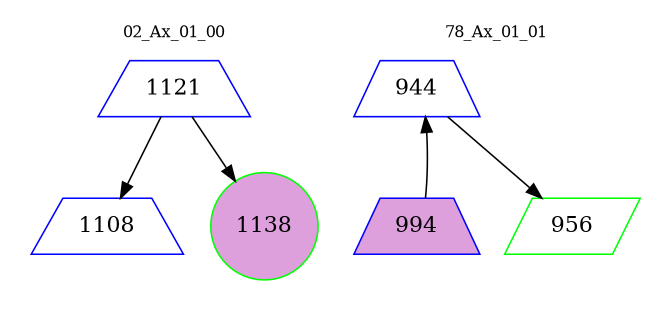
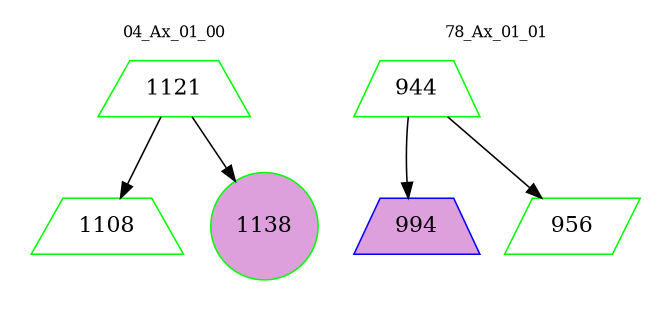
cluster "02_Ax_01_00": label "02_Ax_01_00" -> "04_Ax_01_00"
node "1121": color blue -> green
node "944": color blue -> green
edge "994" -> "944": reversed
node "1108": color blue -> green
